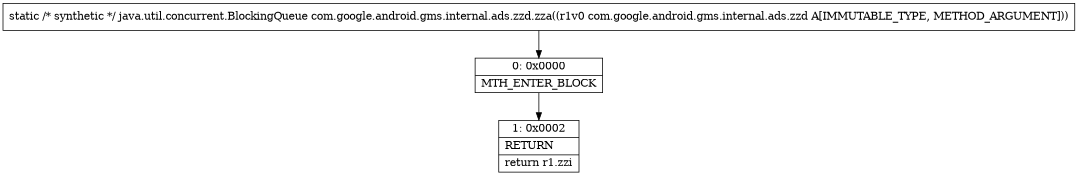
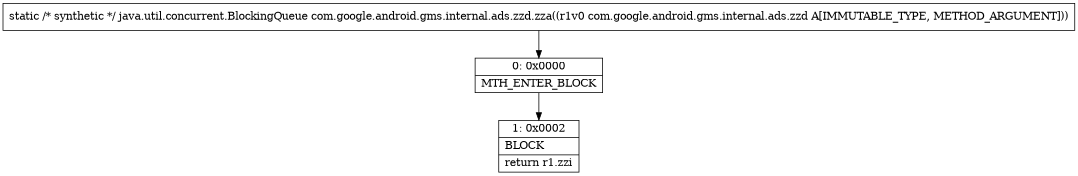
node "1: 0x0002": text "RETURN" -> "BLOCK"
